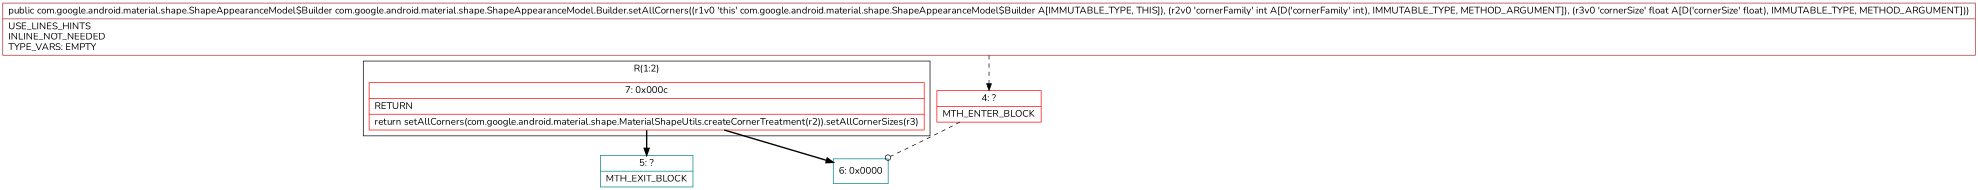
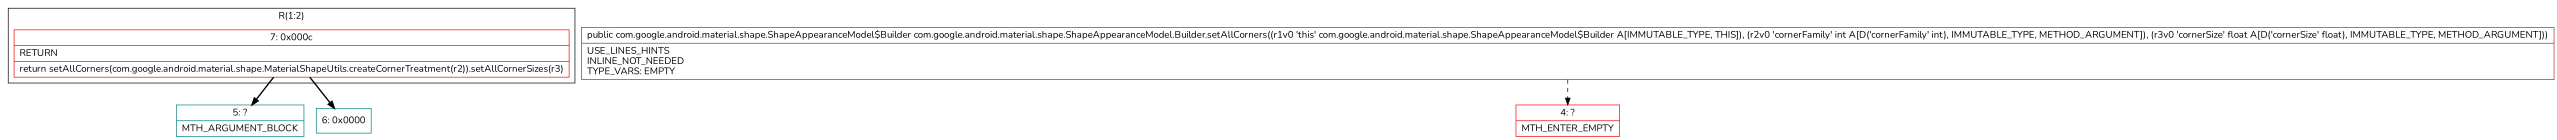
node "4: ?": text "MTH_ENTER_BLOCK" -> "MTH_ENTER_EMPTY"
edge "4: ?" -> "6: 0x0000": removed
node "5: ?": text "MTH_EXIT_BLOCK" -> "MTH_ARGUMENT_BLOCK"
